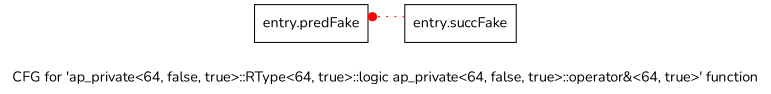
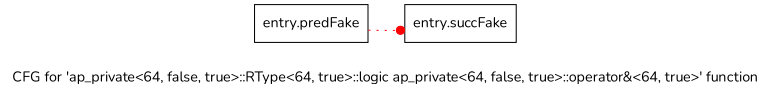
edge "entry.succFake" -> "entry.predFake": reversed
